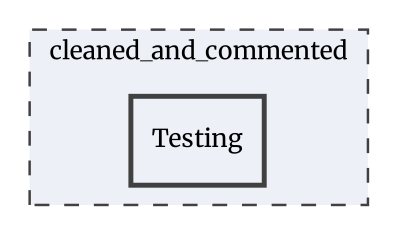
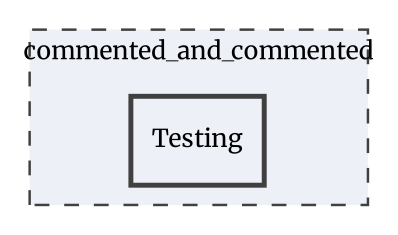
cluster "cleaned_and_commented": label "cleaned_and_commented" -> "commented_and_commented"
